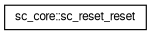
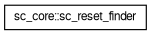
node "sc_core::sc_reset_reset": label "sc_core::sc_reset_reset" -> "sc_core::sc_reset_finder"
